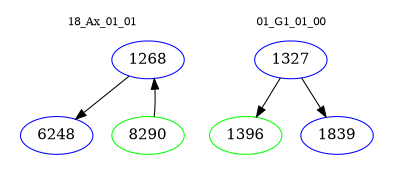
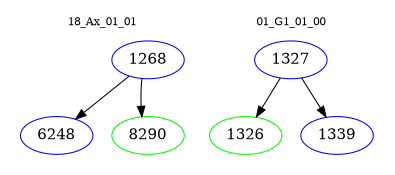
edge "8290" -> "1268": reversed
node "1396": label "1396" -> "1326"
node "1839": label "1839" -> "1339"
